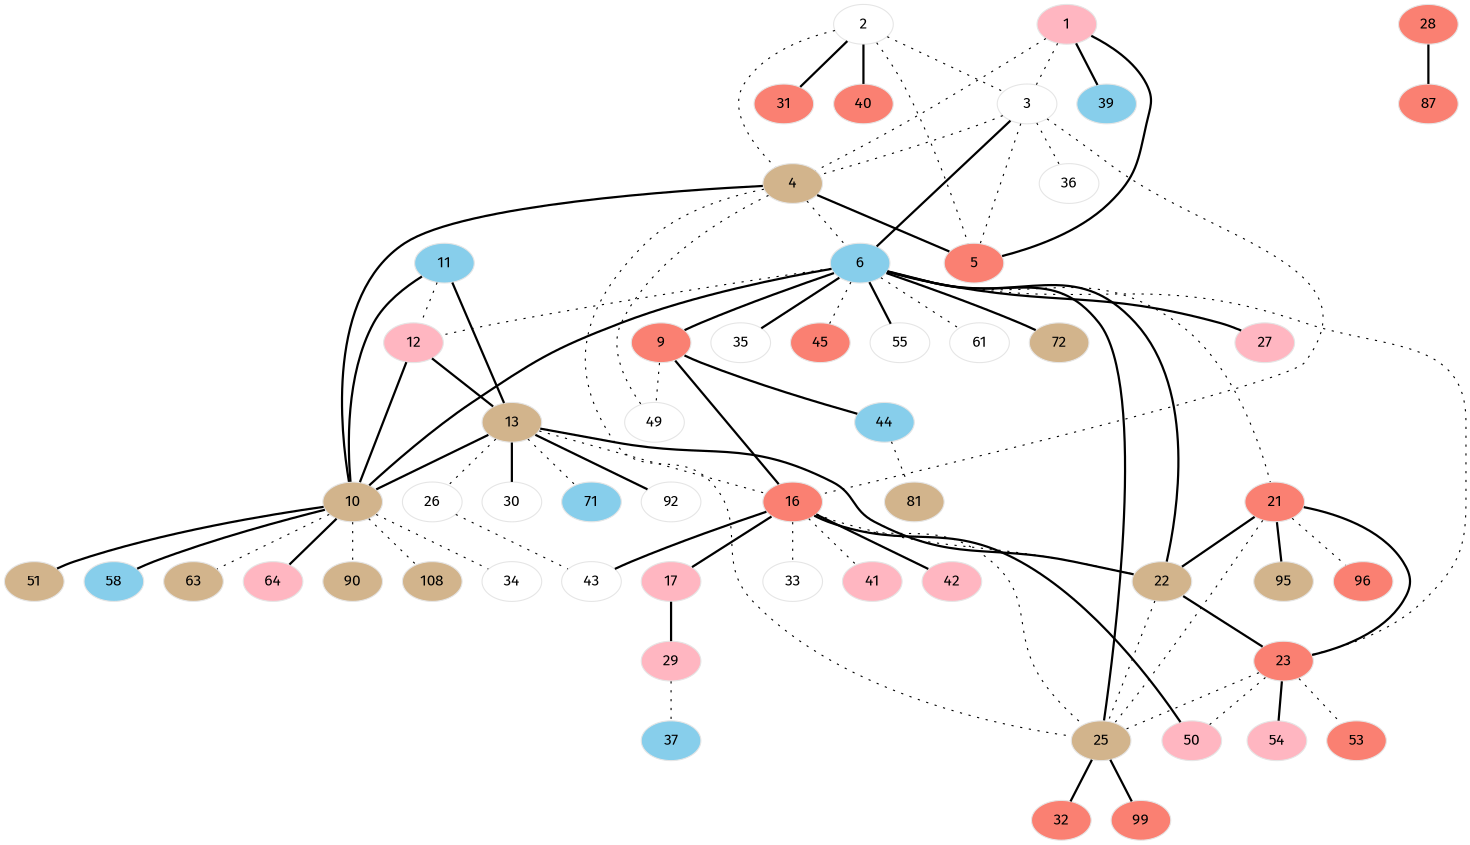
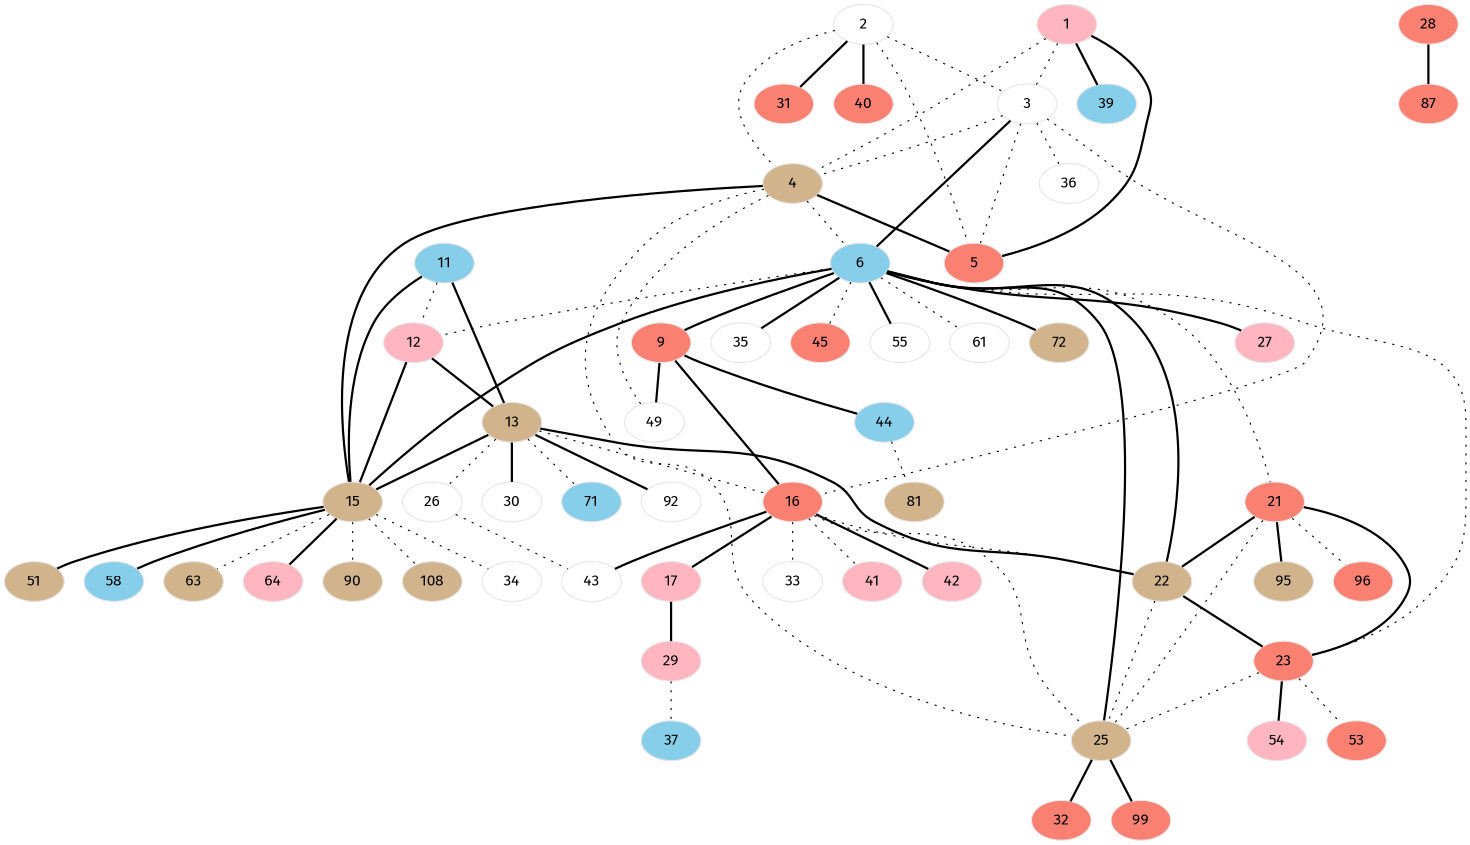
edge "9" -- "49": style dotted -> bold
node "10": label "10" -> "15"
node "50": removed
